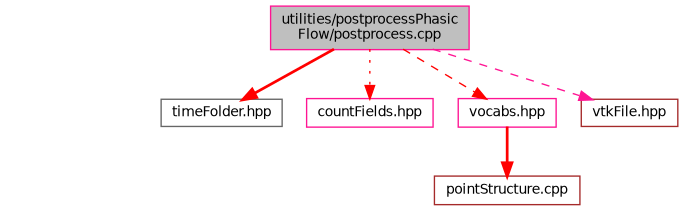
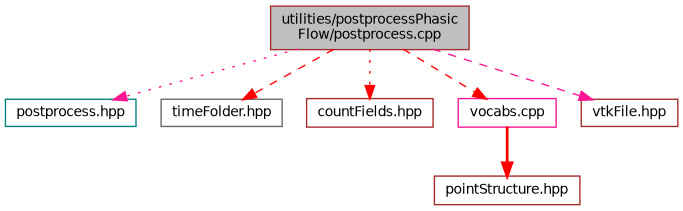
node "utilities/postprocessPhasic Flow/postprocess.cpp": color deeppink -> brown
edge "utilities/postprocessPhasic Flow/postprocess.cpp" -> "timeFolder.hpp": style bold -> dashed
node "postprocess.hpp": added
node "countFields.hpp": color deeppink -> brown
node "vocabs.hpp": label "vocabs.hpp" -> "vocabs.cpp"
node "pointStructure.cpp": label "pointStructure.cpp" -> "pointStructure.hpp"
